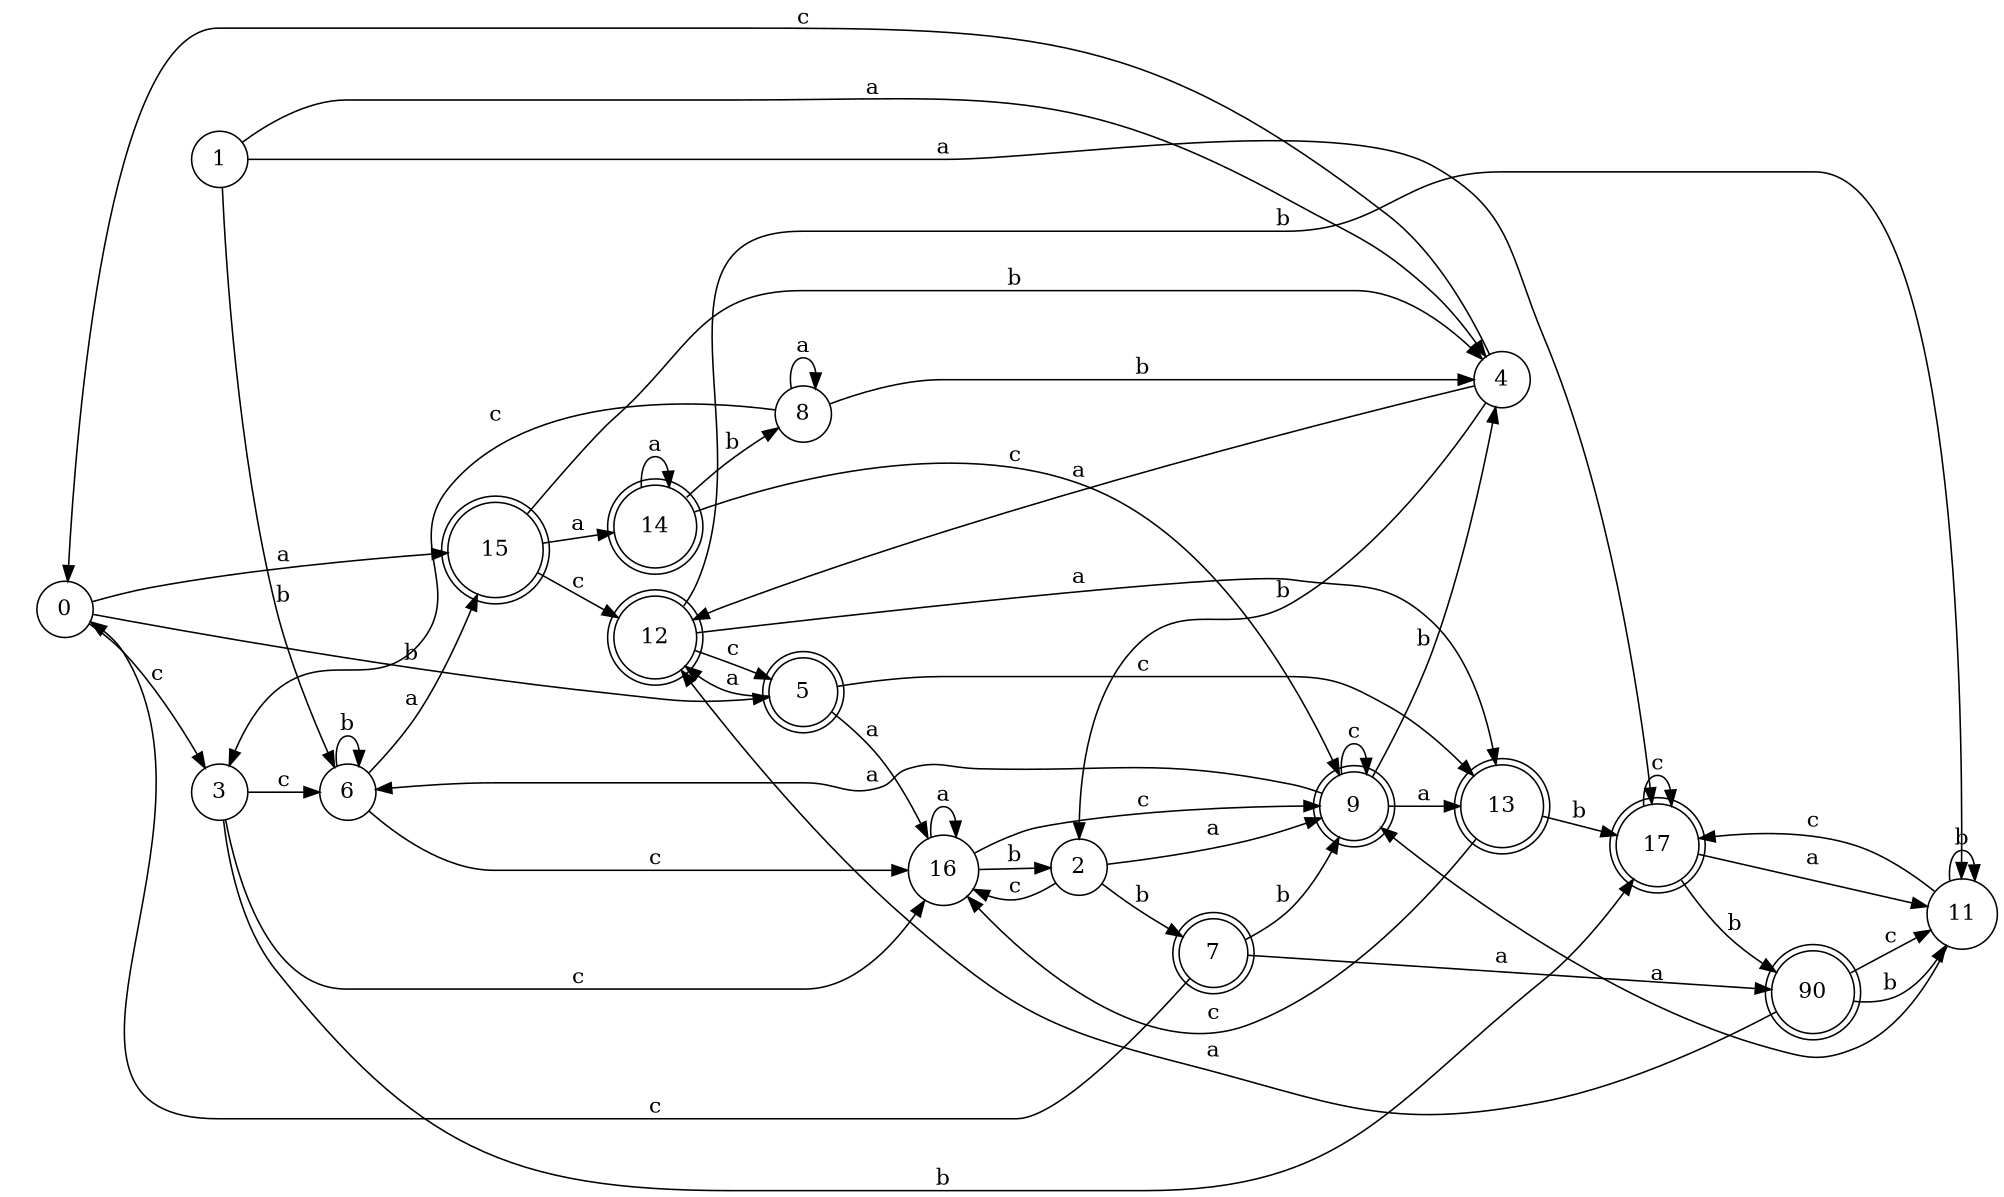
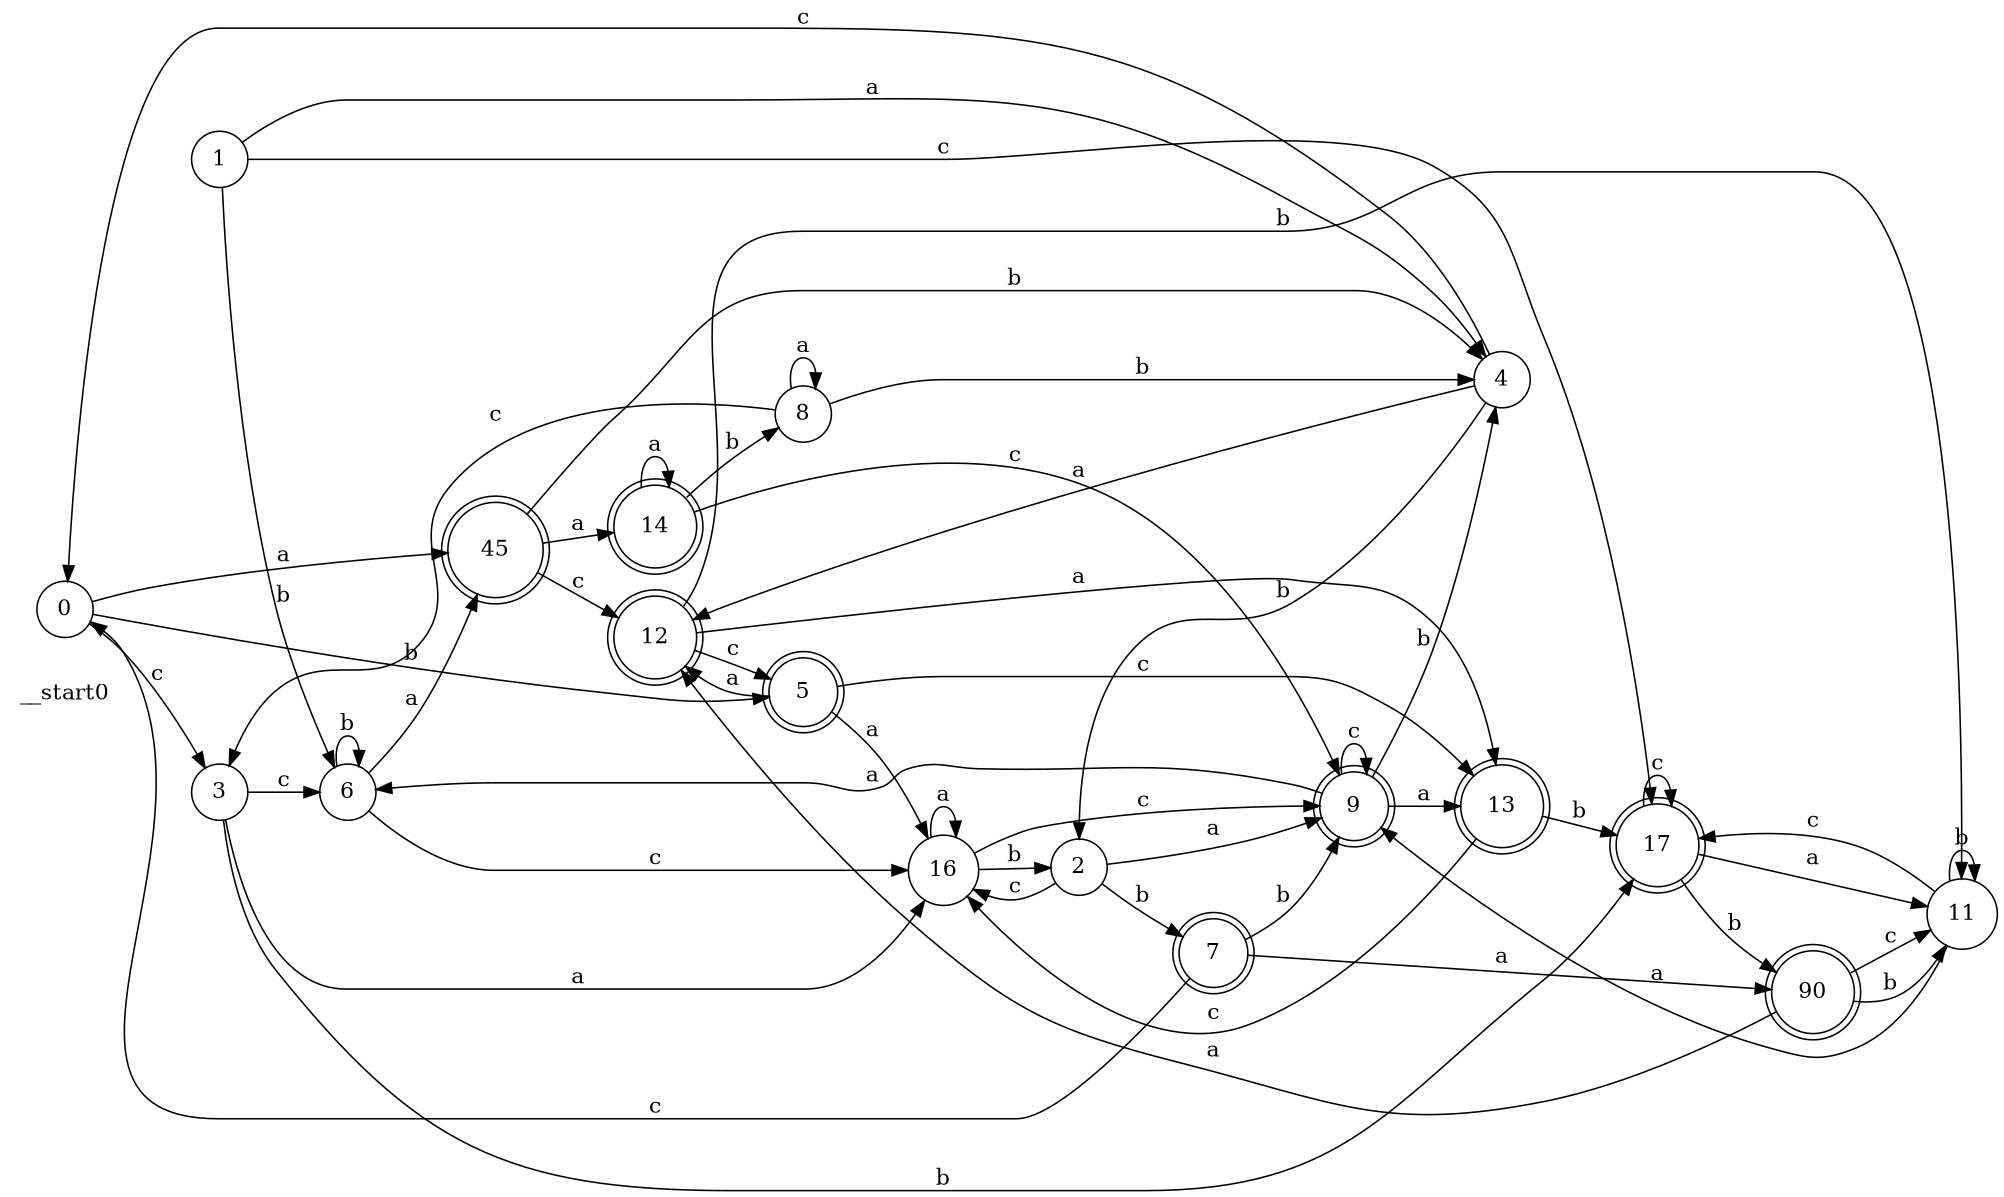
edge "1" -> "17": label "a" -> "c"
node "15": label "15" -> "45"
node "__start0": added
edge "3" -> "16": label "c" -> "a"
